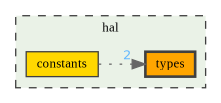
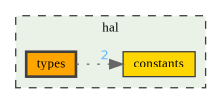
edge "constants" -> "types": reversed
